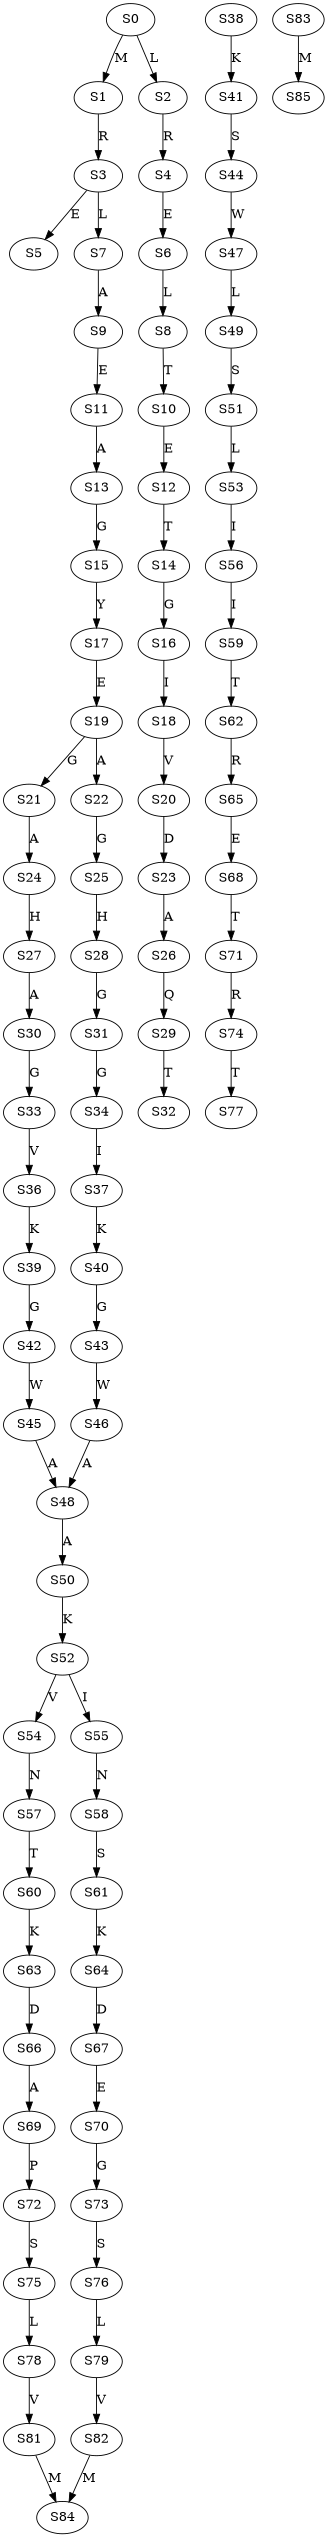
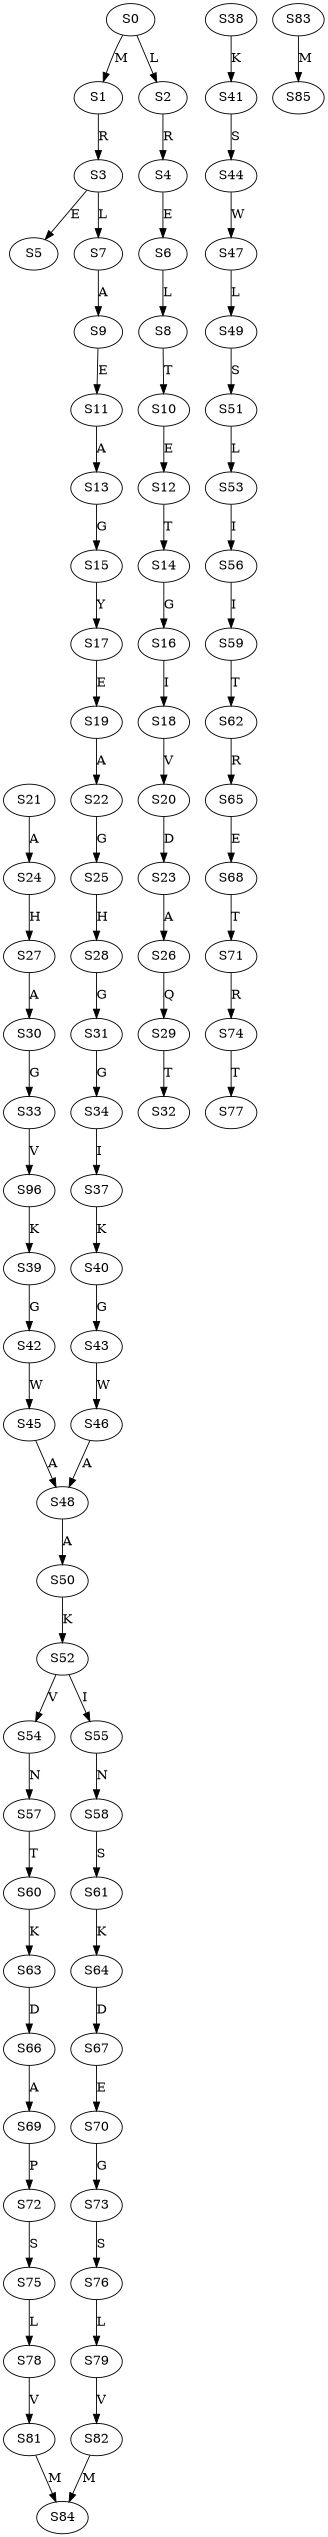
edge "S19" -> "S21": removed, label "G"
node "S36": label "S36" -> "S96"
